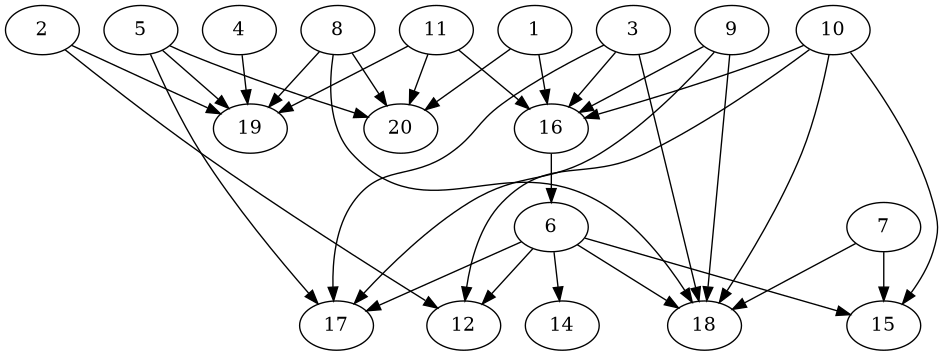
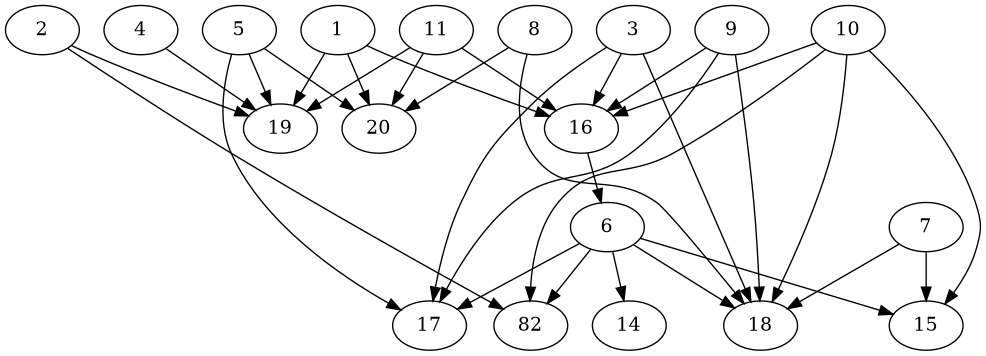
edge "8" -> "19": now "1" -> "19"
node "12": label "12" -> "82"
